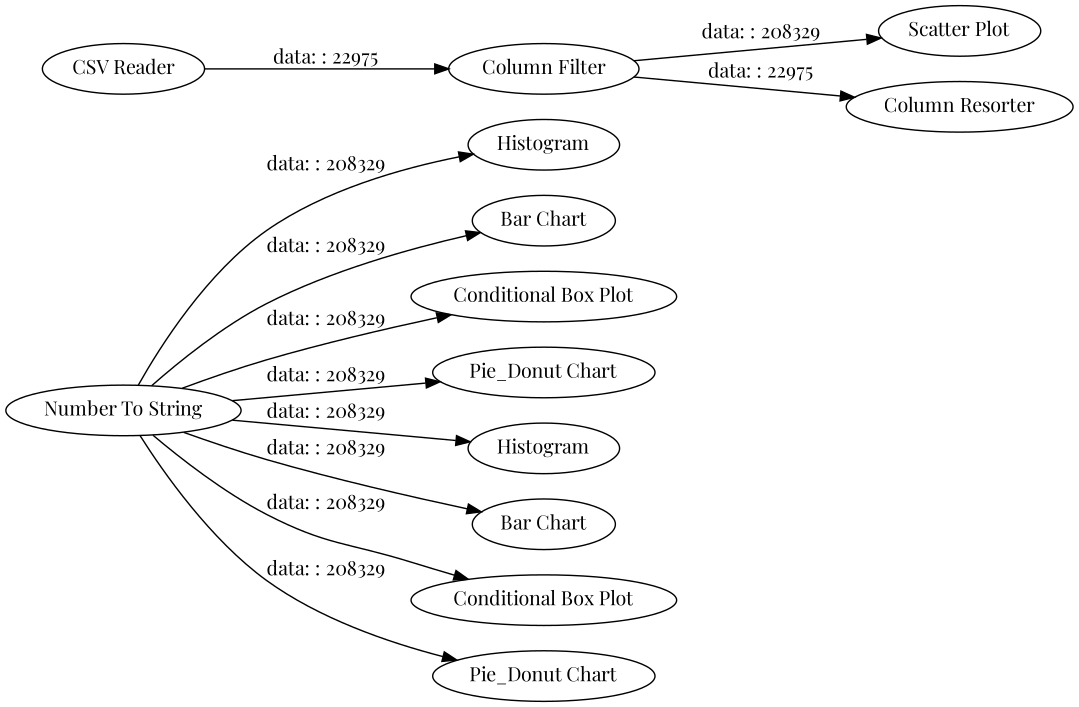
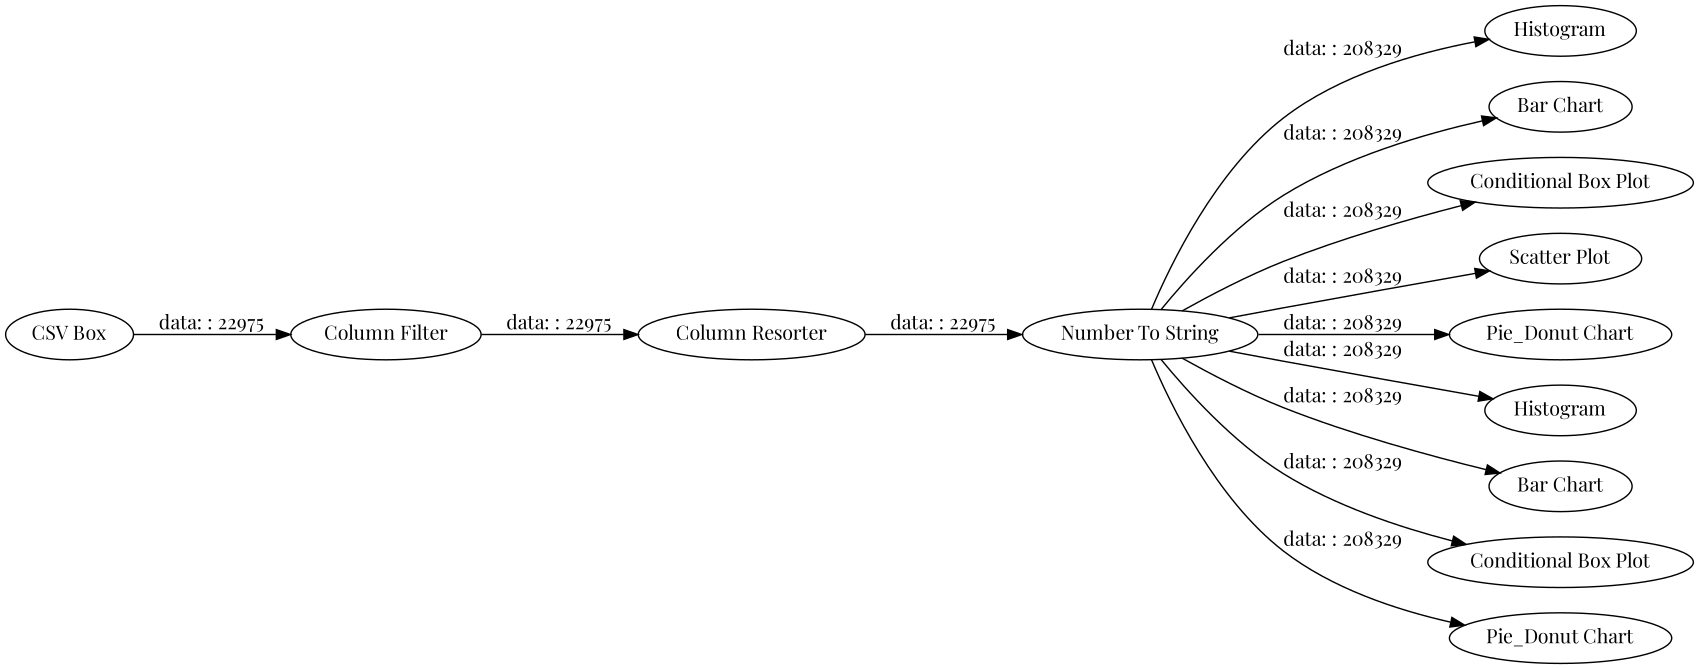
edge "Column Filter" -> "Scatter Plot": now "Number To String" -> "Scatter Plot"
node "CSV Reader": label "CSV Reader" -> "CSV Box"
edge "Column Resorter" -> "Number To String": added, label "data: : 22975"
